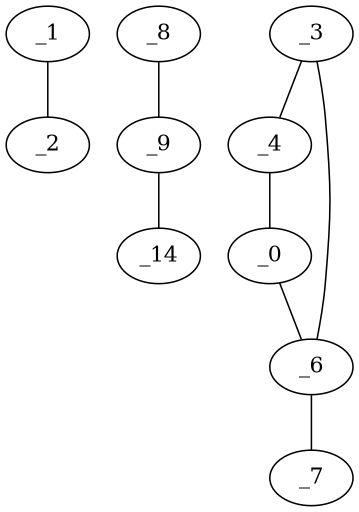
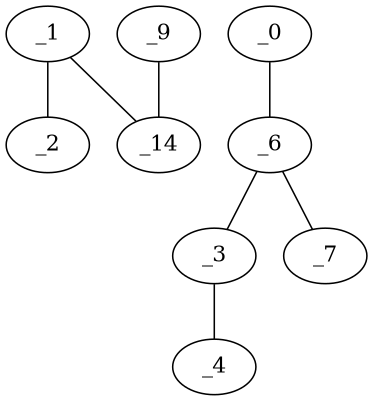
node "_8": removed
edge "_1" -- "_14": added
edge "_4" -- "_0": removed
